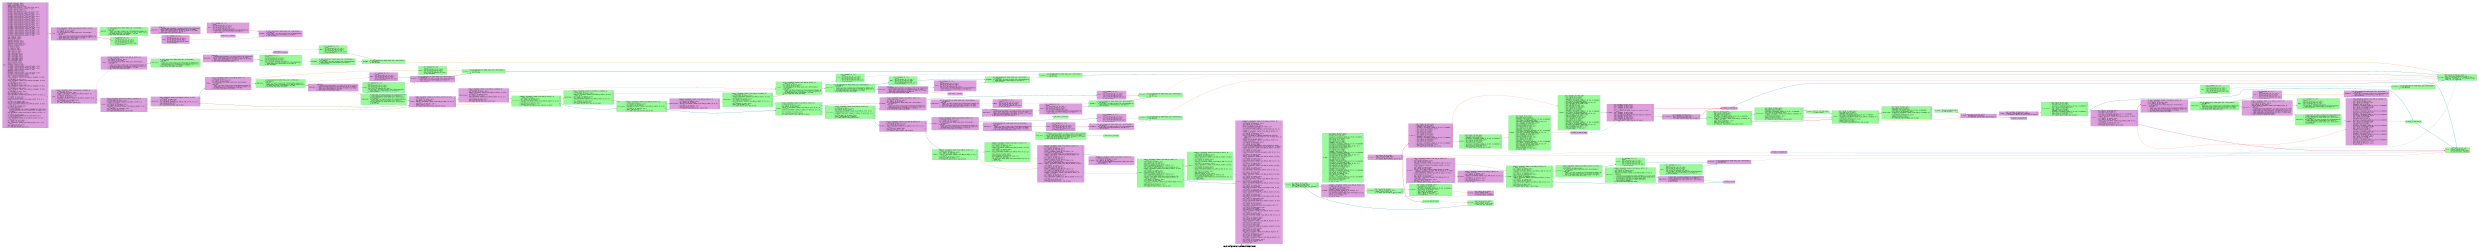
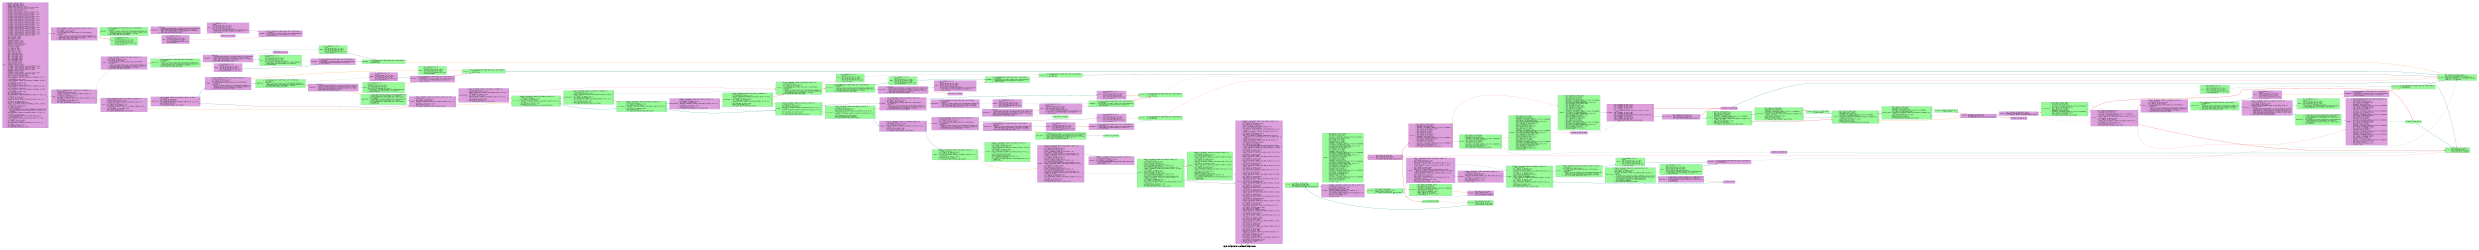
node "ehcleanup30:": fillcolor palegreen -> plum
node "lpad25:": added
edge "lor.lhs.false292:" -> "if.end338:": color teal -> red
